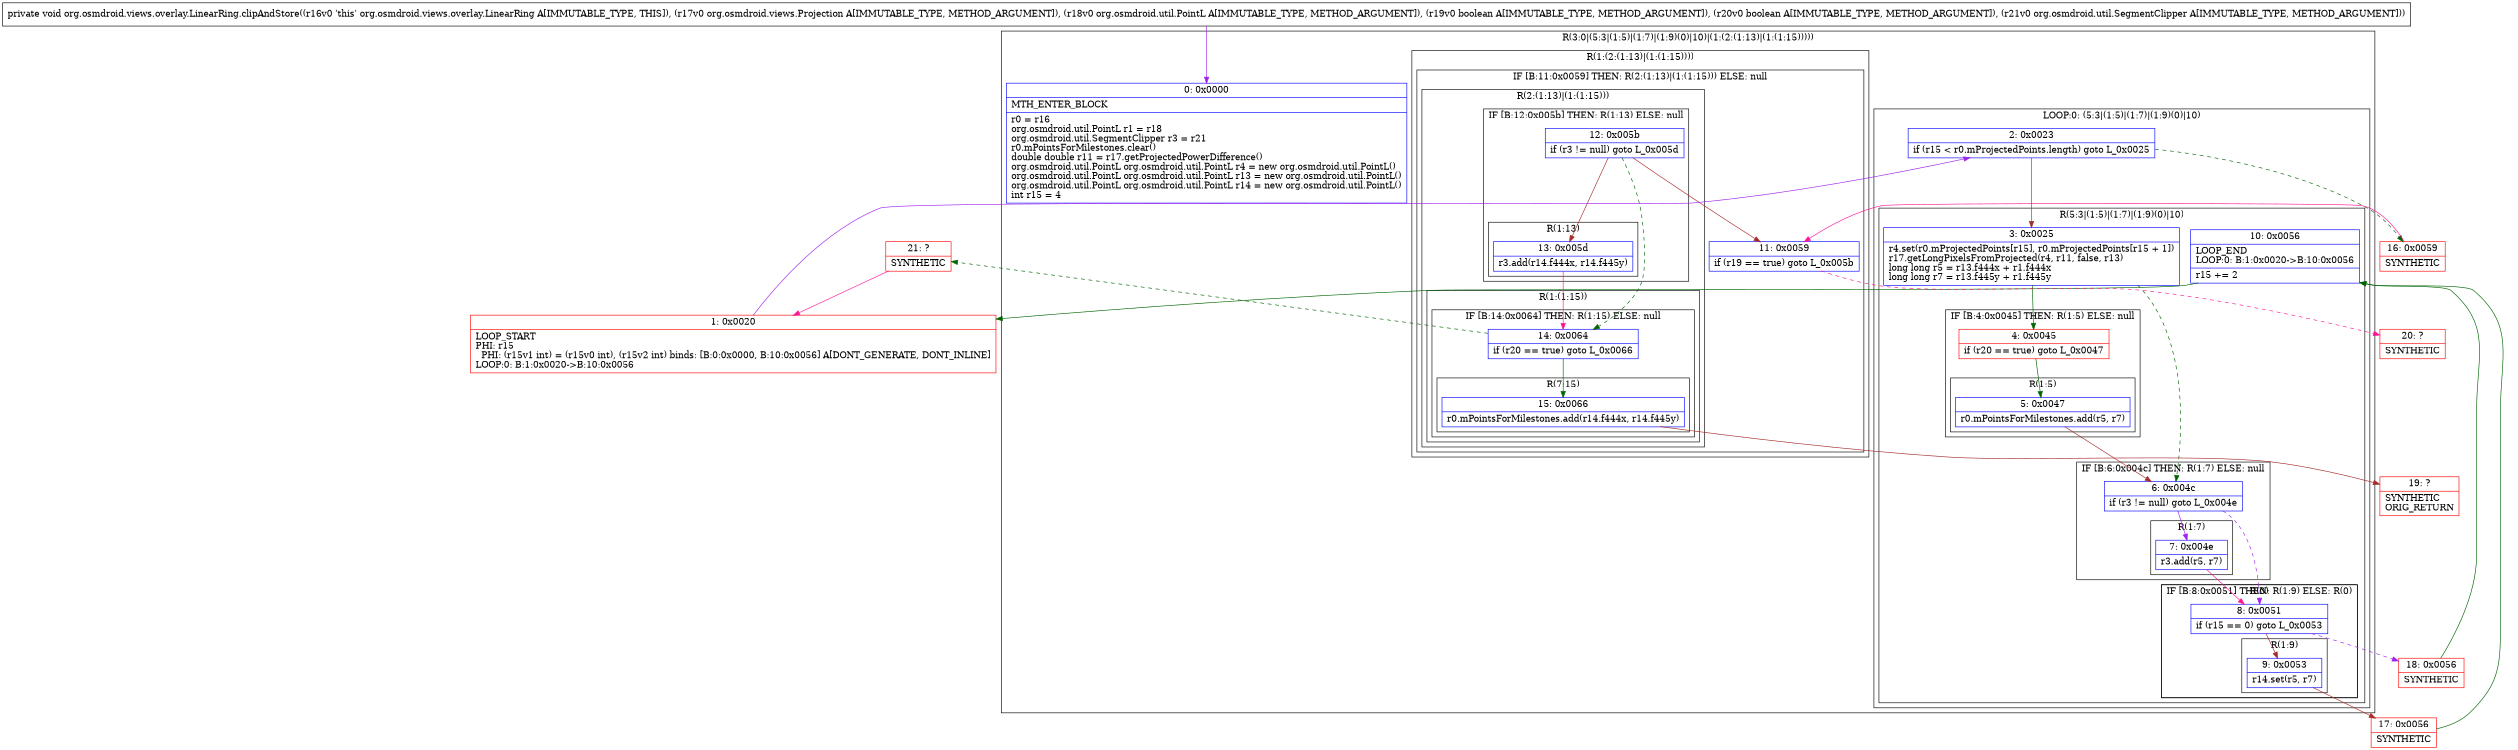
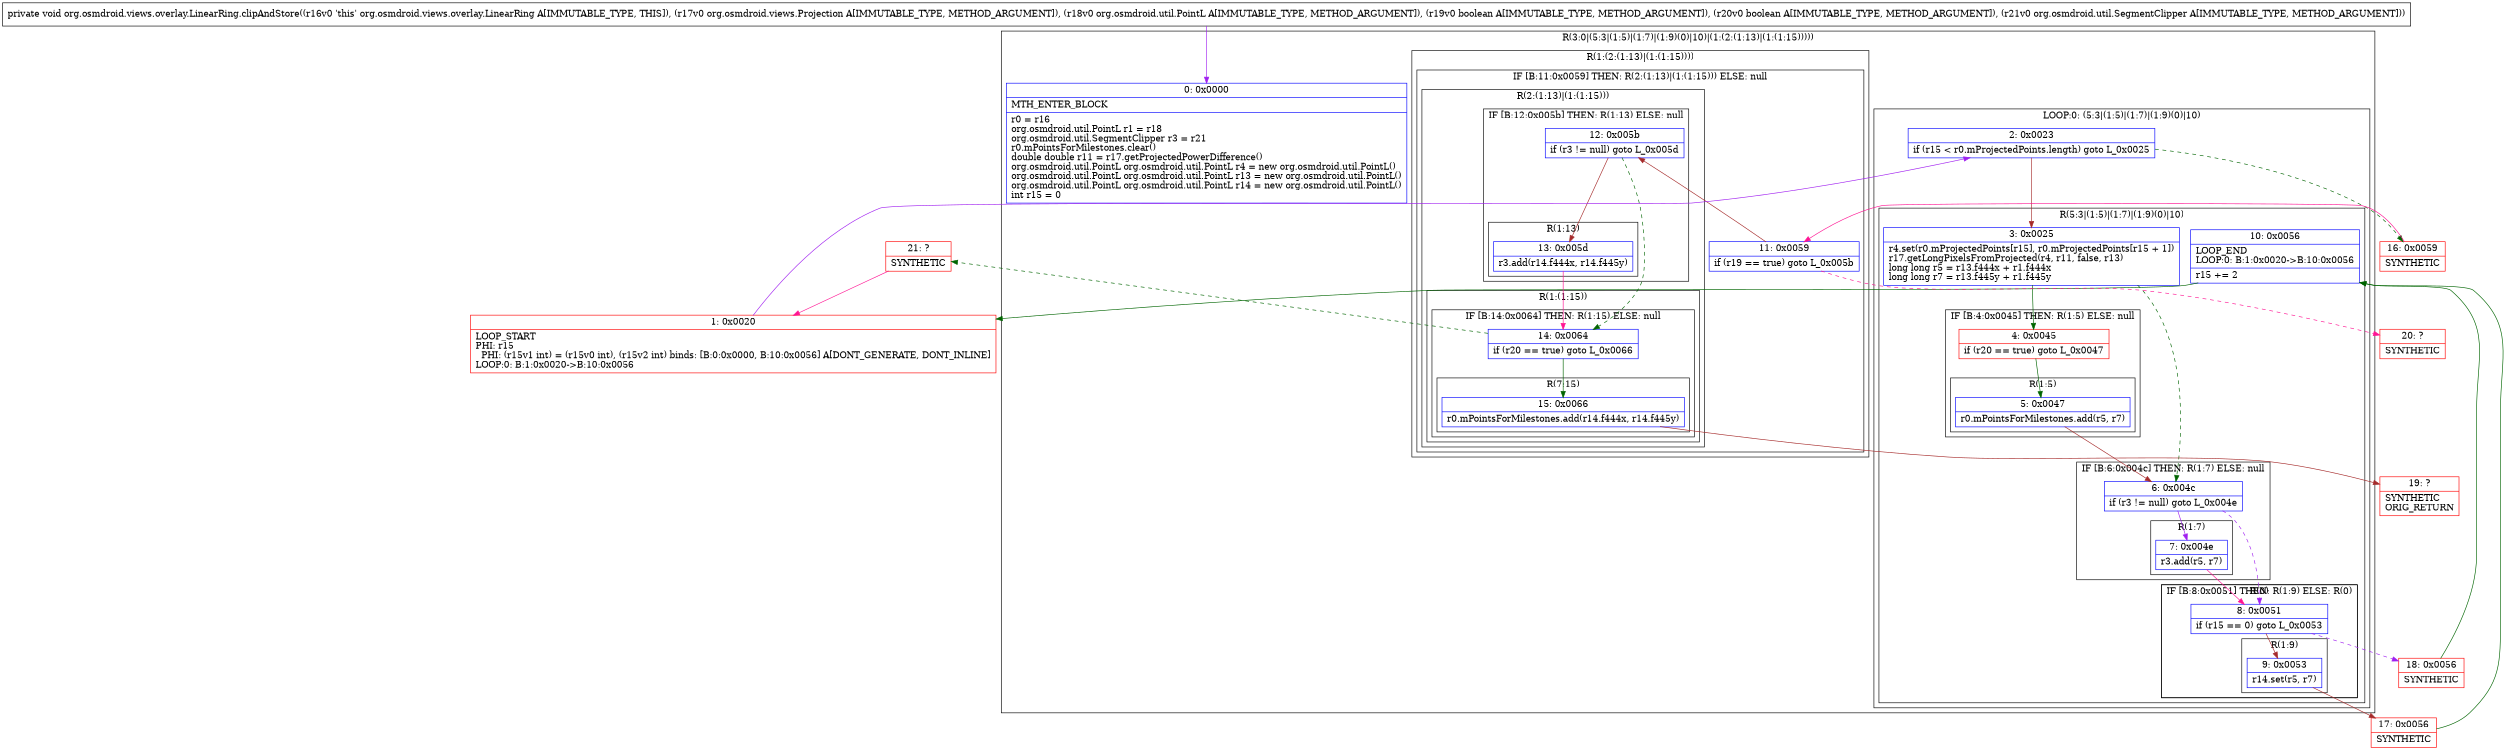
node "0: 0x0000": text "int r15 = 4" -> "int r15 = 0"
edge "12: 0x005b" -> "11: 0x0059": reversed
